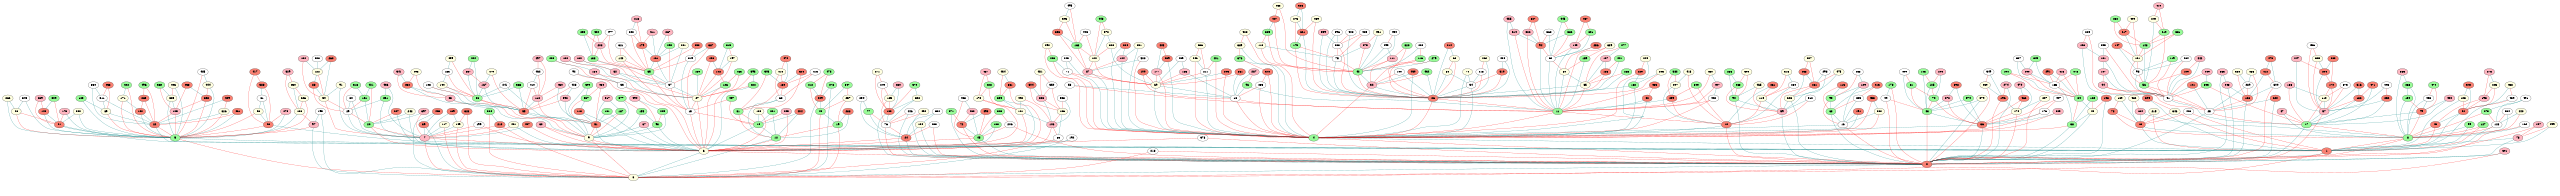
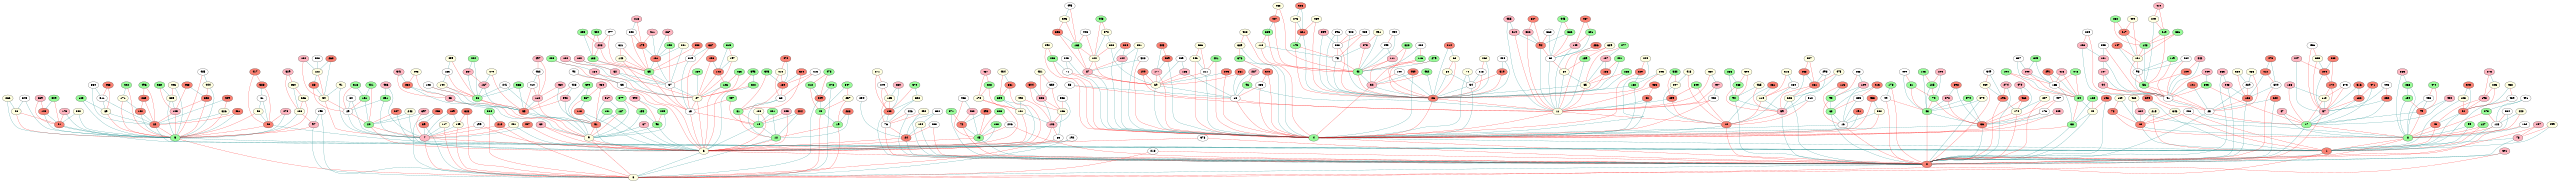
edge "261" -- "114": color red -> teal
node "77": removed
node "11": fillcolor palegreen -> lightyellow
